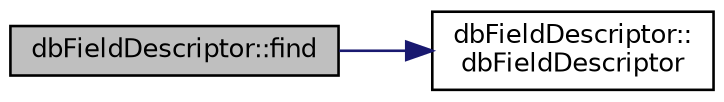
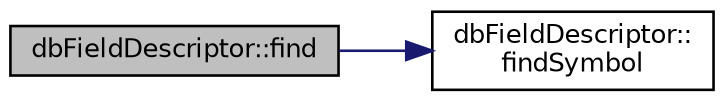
node "dbFieldDescriptor:: dbFieldDescriptor": label "dbFieldDescriptor:: dbFieldDescriptor" -> "dbFieldDescriptor:: findSymbol"
